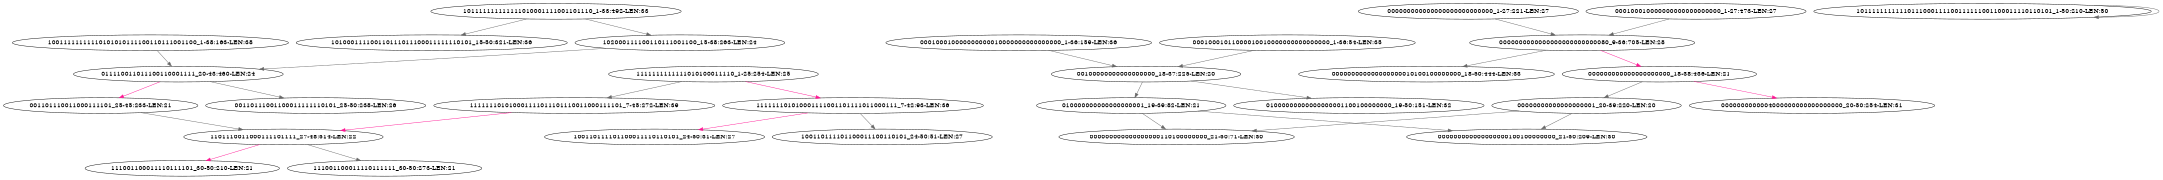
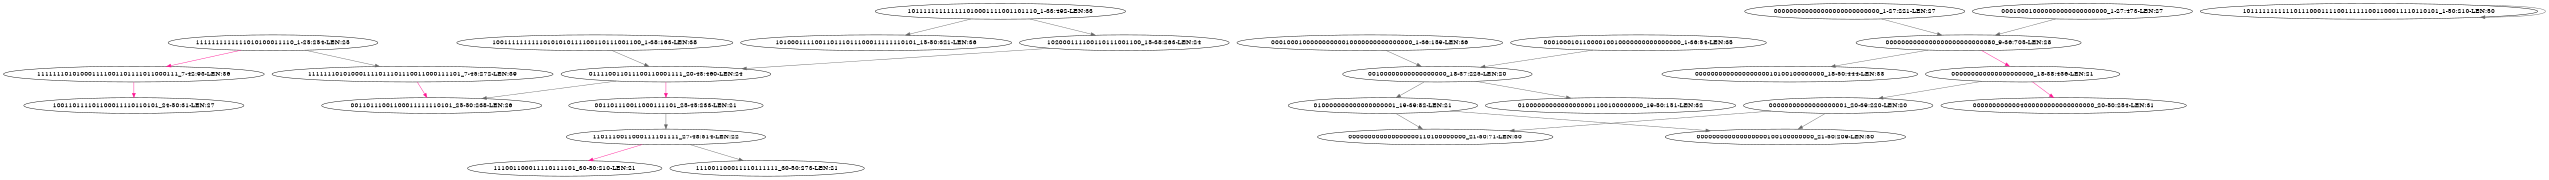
edge "111111101010001111011101110011000111101_7-45:272-LEN:39" -> "1101110011000111101111_27-48:514-LEN:22": now "111111101010001111011101110011000111101_7-45:272-LEN:39" -> "00110111001100011111110101_25-50:238-LEN:26"
node "100110111101100011100110101_24-50:51-LEN:27": removed
